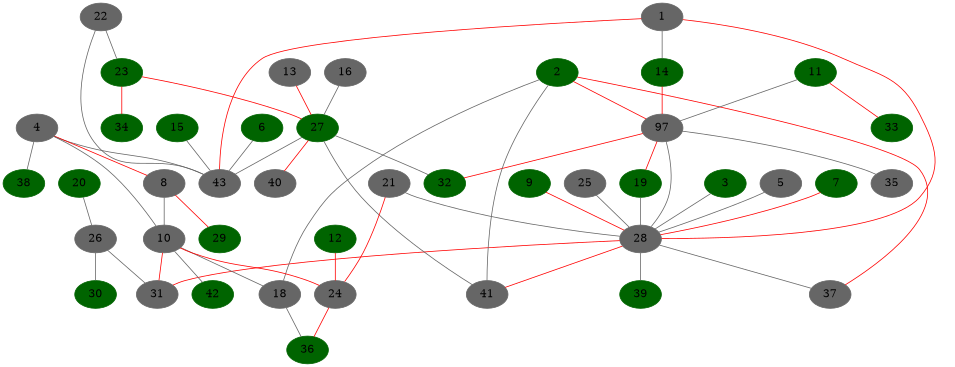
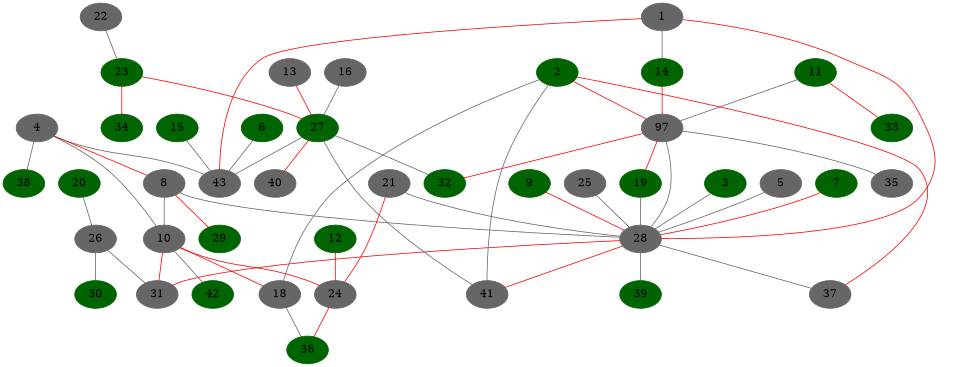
edge "22" -- "43": removed
edge "8" -- "28": added
edge "10" -- "18": color gray40 -> red
